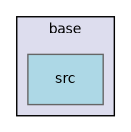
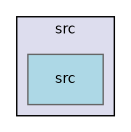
cluster "base": label "base" -> "src"
